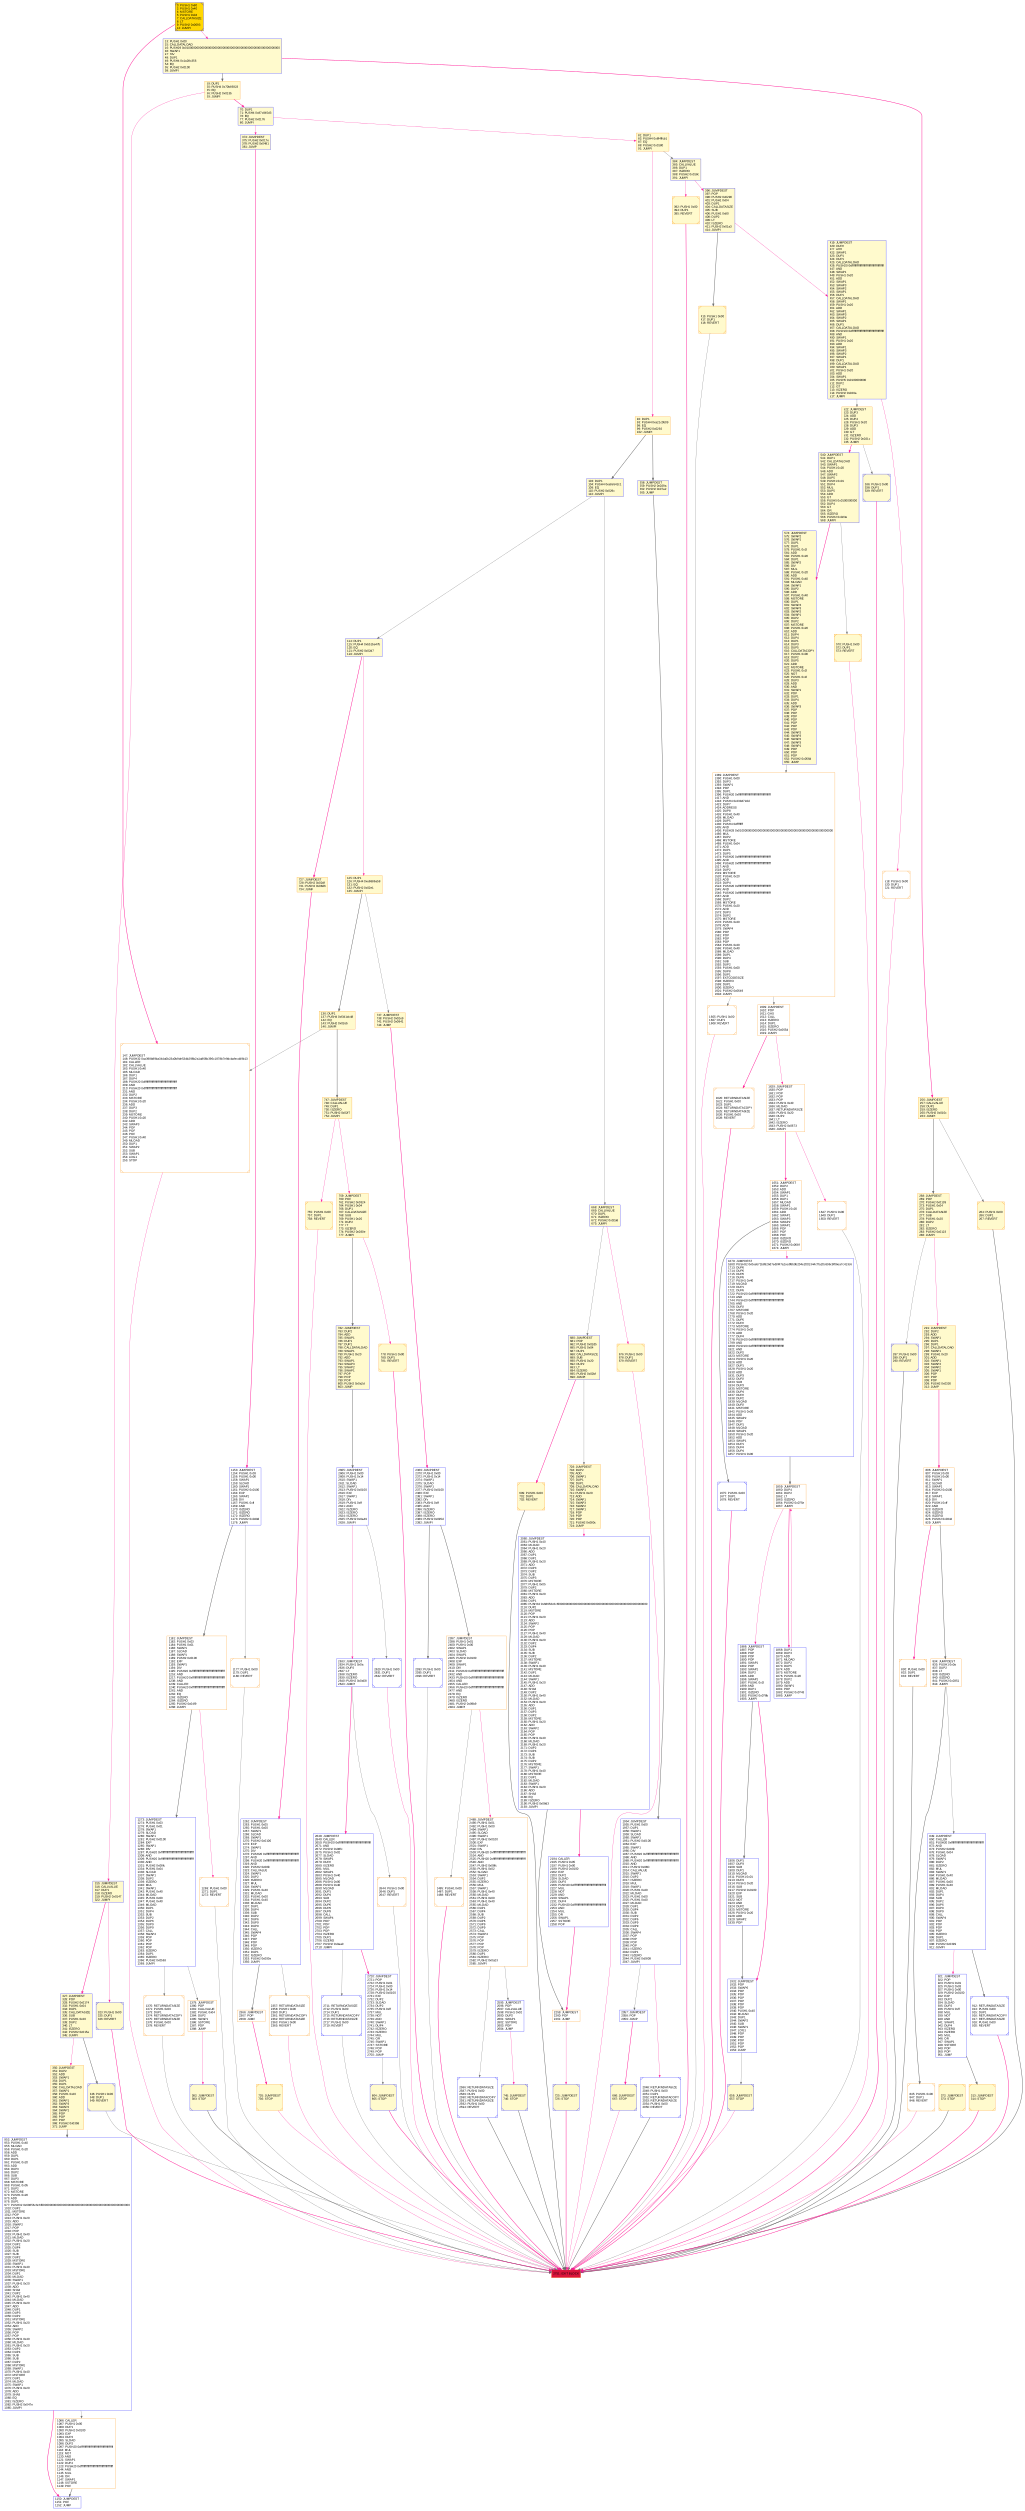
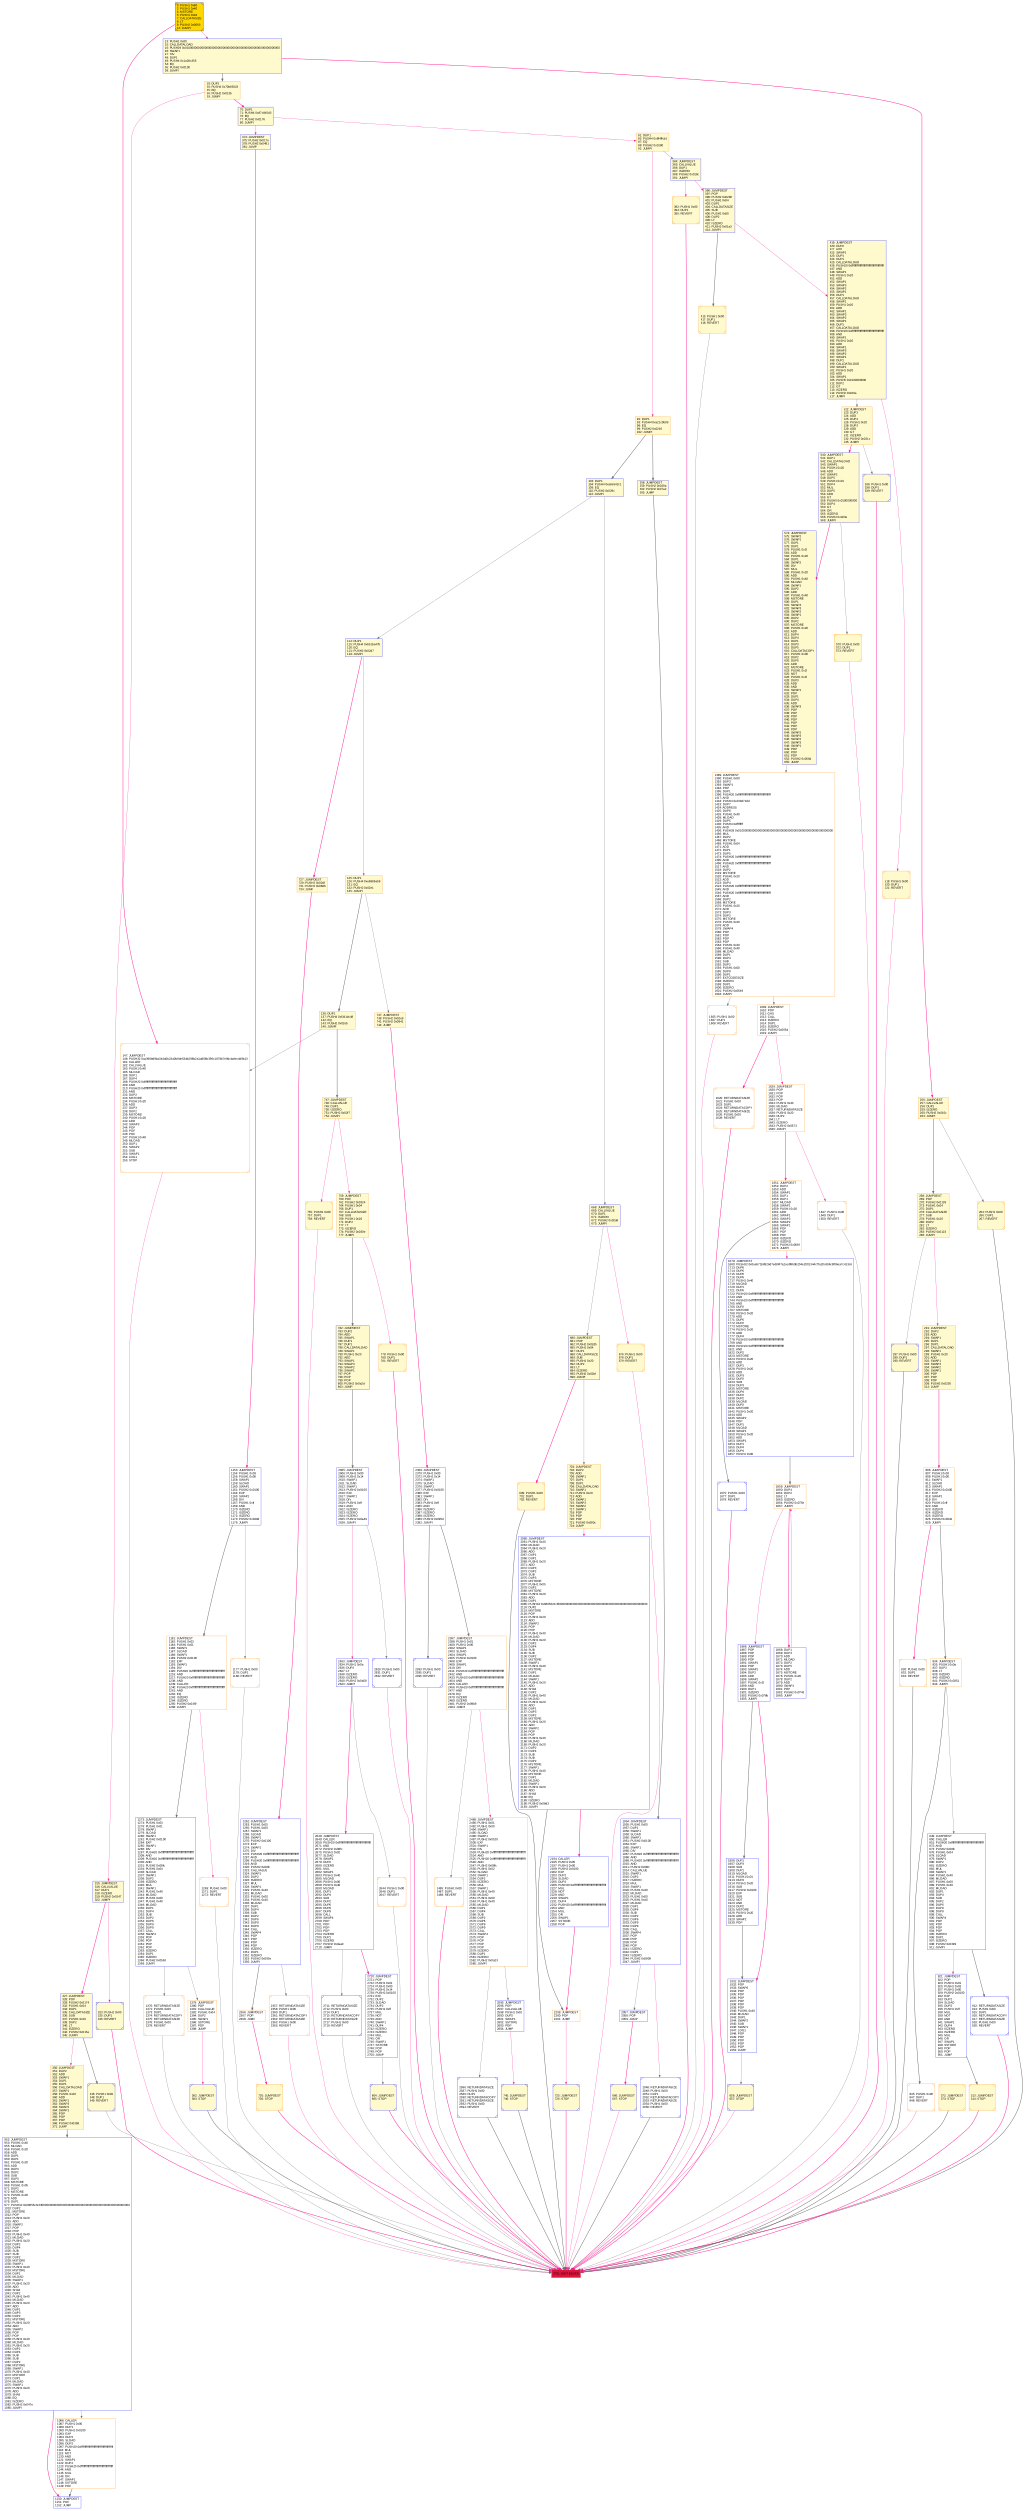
node "518: PUSH1 0x00 520: DUP1 521: REVERT": fillcolor white -> lemonchiffon
edge "735: JUMPDEST 736: STOP" -> "2751: EXIT BLOCK": style solid -> bold
